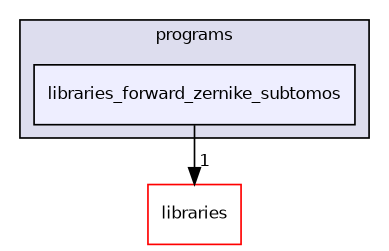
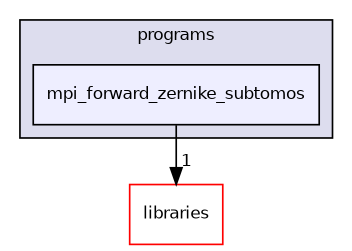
node "libraries_forward_zernike_subtomos": label "libraries_forward_zernike_subtomos" -> "mpi_forward_zernike_subtomos"
